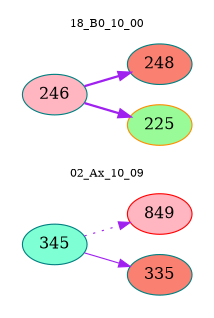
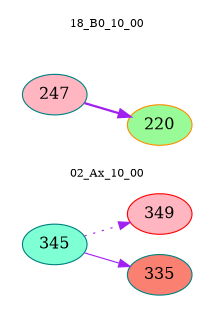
node "248": removed
node "246": label "246" -> "247"
node "225": label "225" -> "220"
cluster "02_Ax_10_09": label "02_Ax_10_09" -> "02_Ax_10_00"
node "849": label "849" -> "349"
